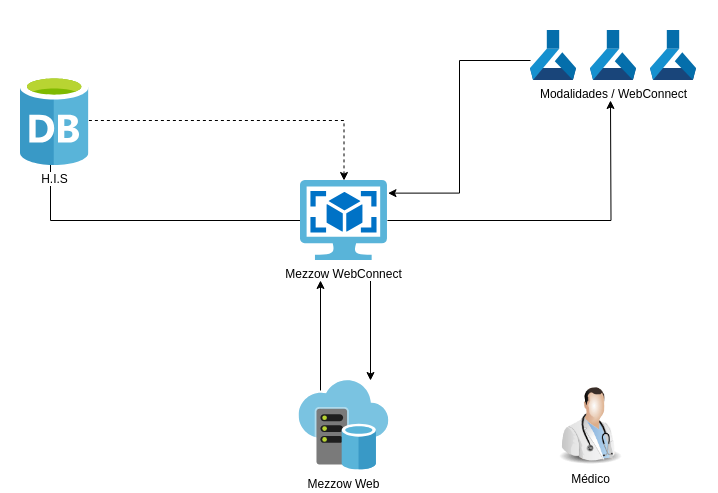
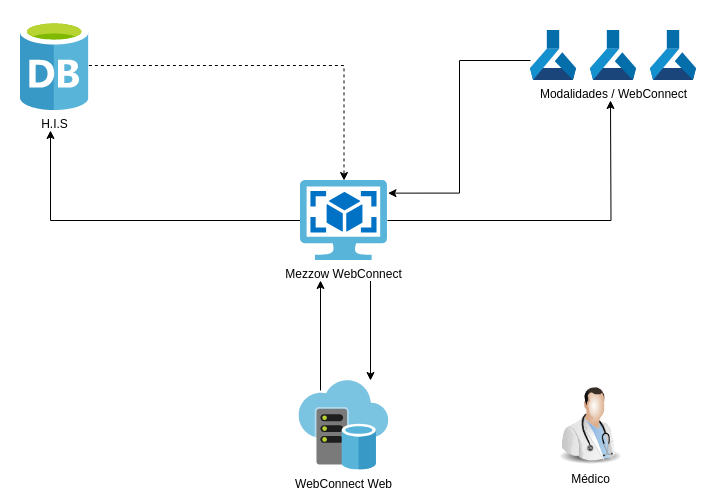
node "H.I.S": moved (55, 121) -> (55, 66)
node "Mezzow Web": label "Mezzow Web" -> "WebConnect Web"
